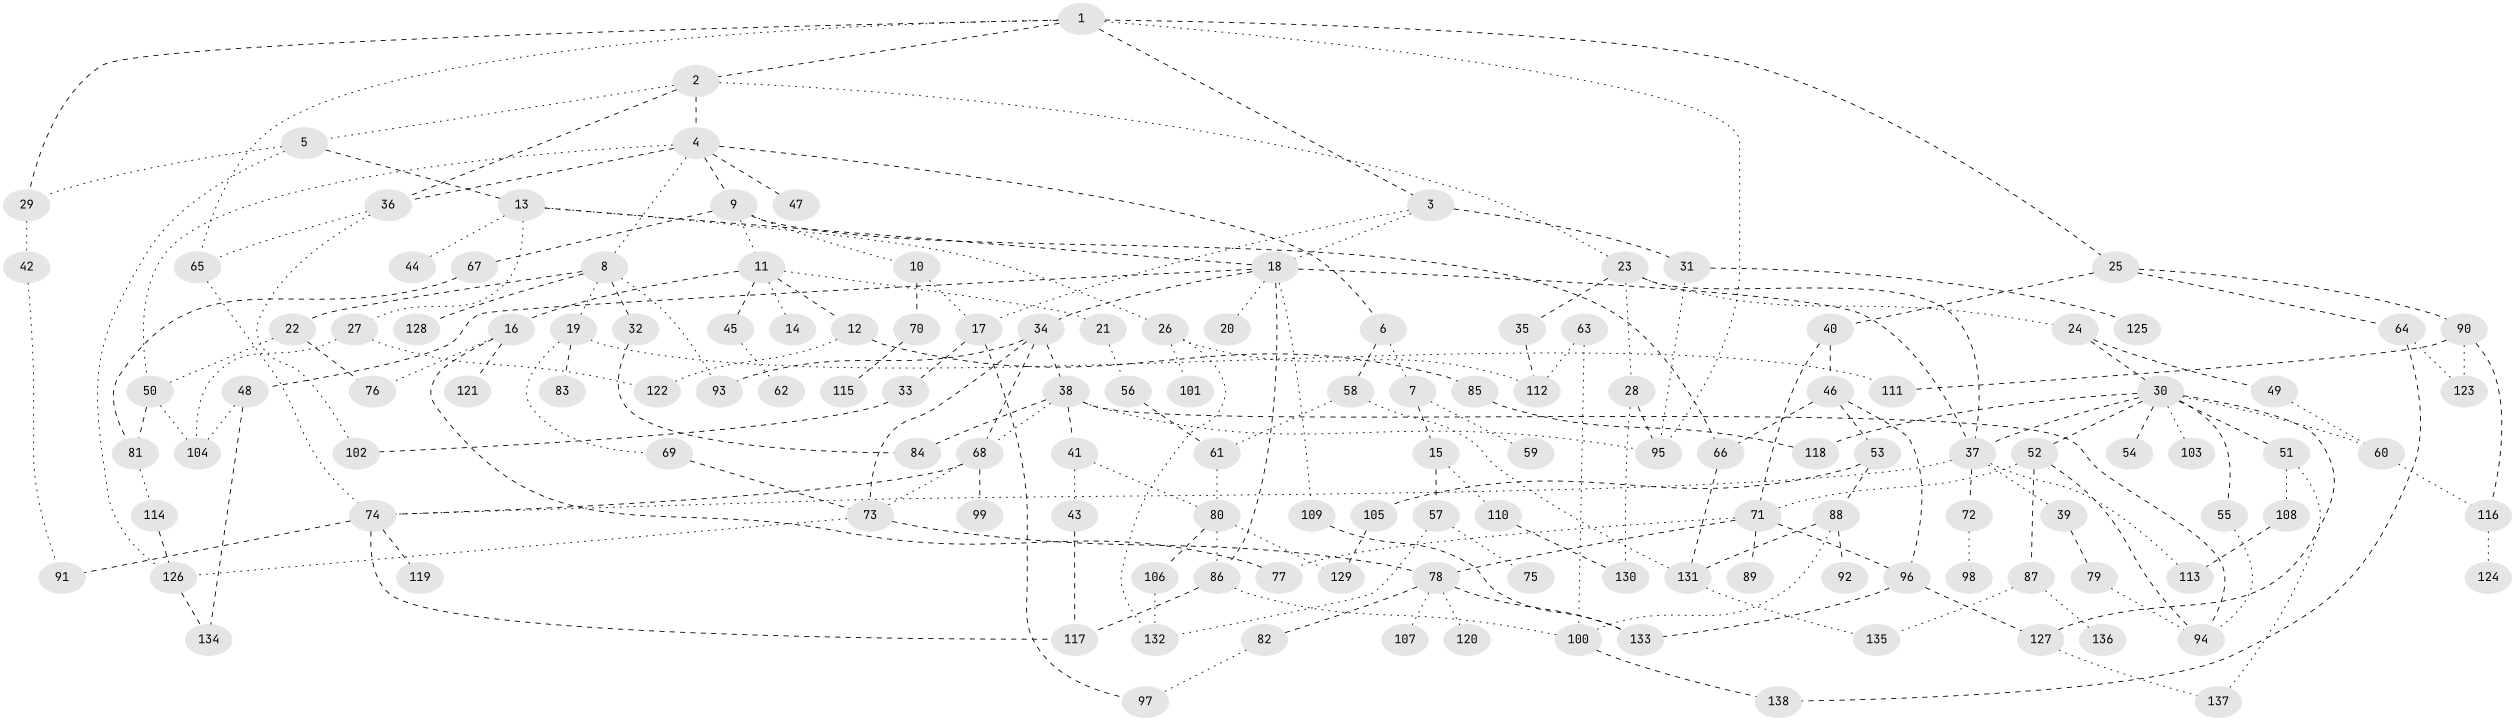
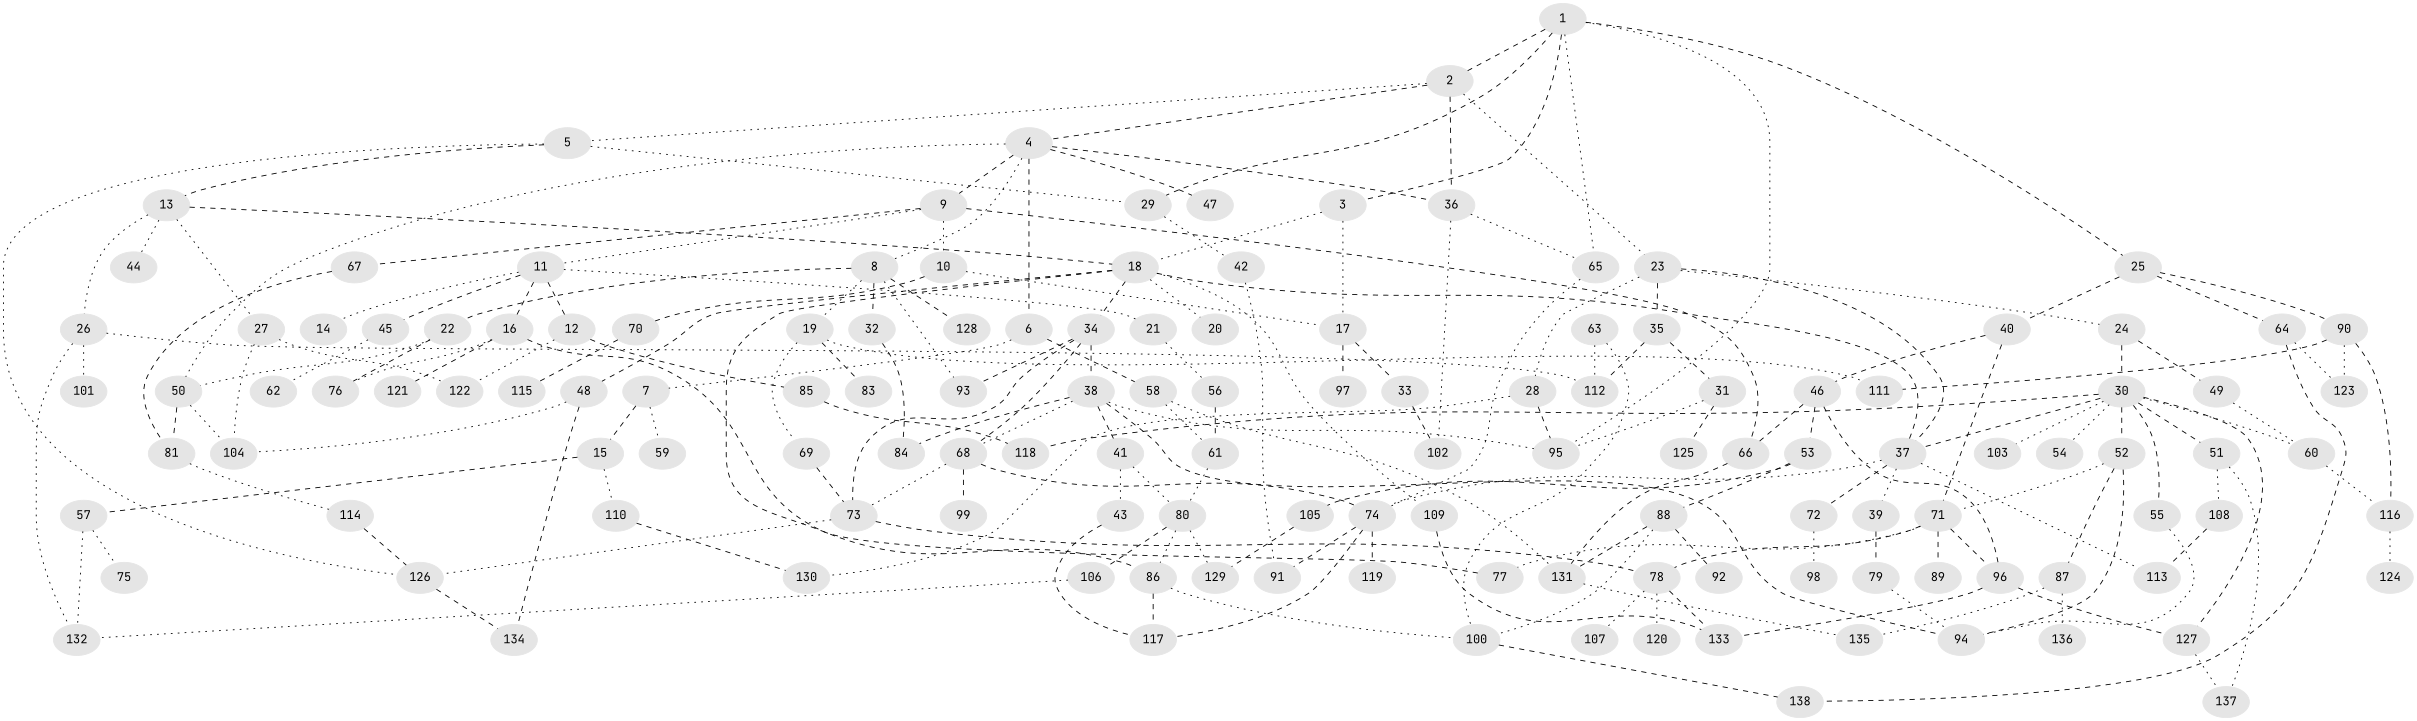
edge "3" -- "31": now "35" -- "31"
edge "30" -- "54": style dashed -> dotted
node "82": removed
